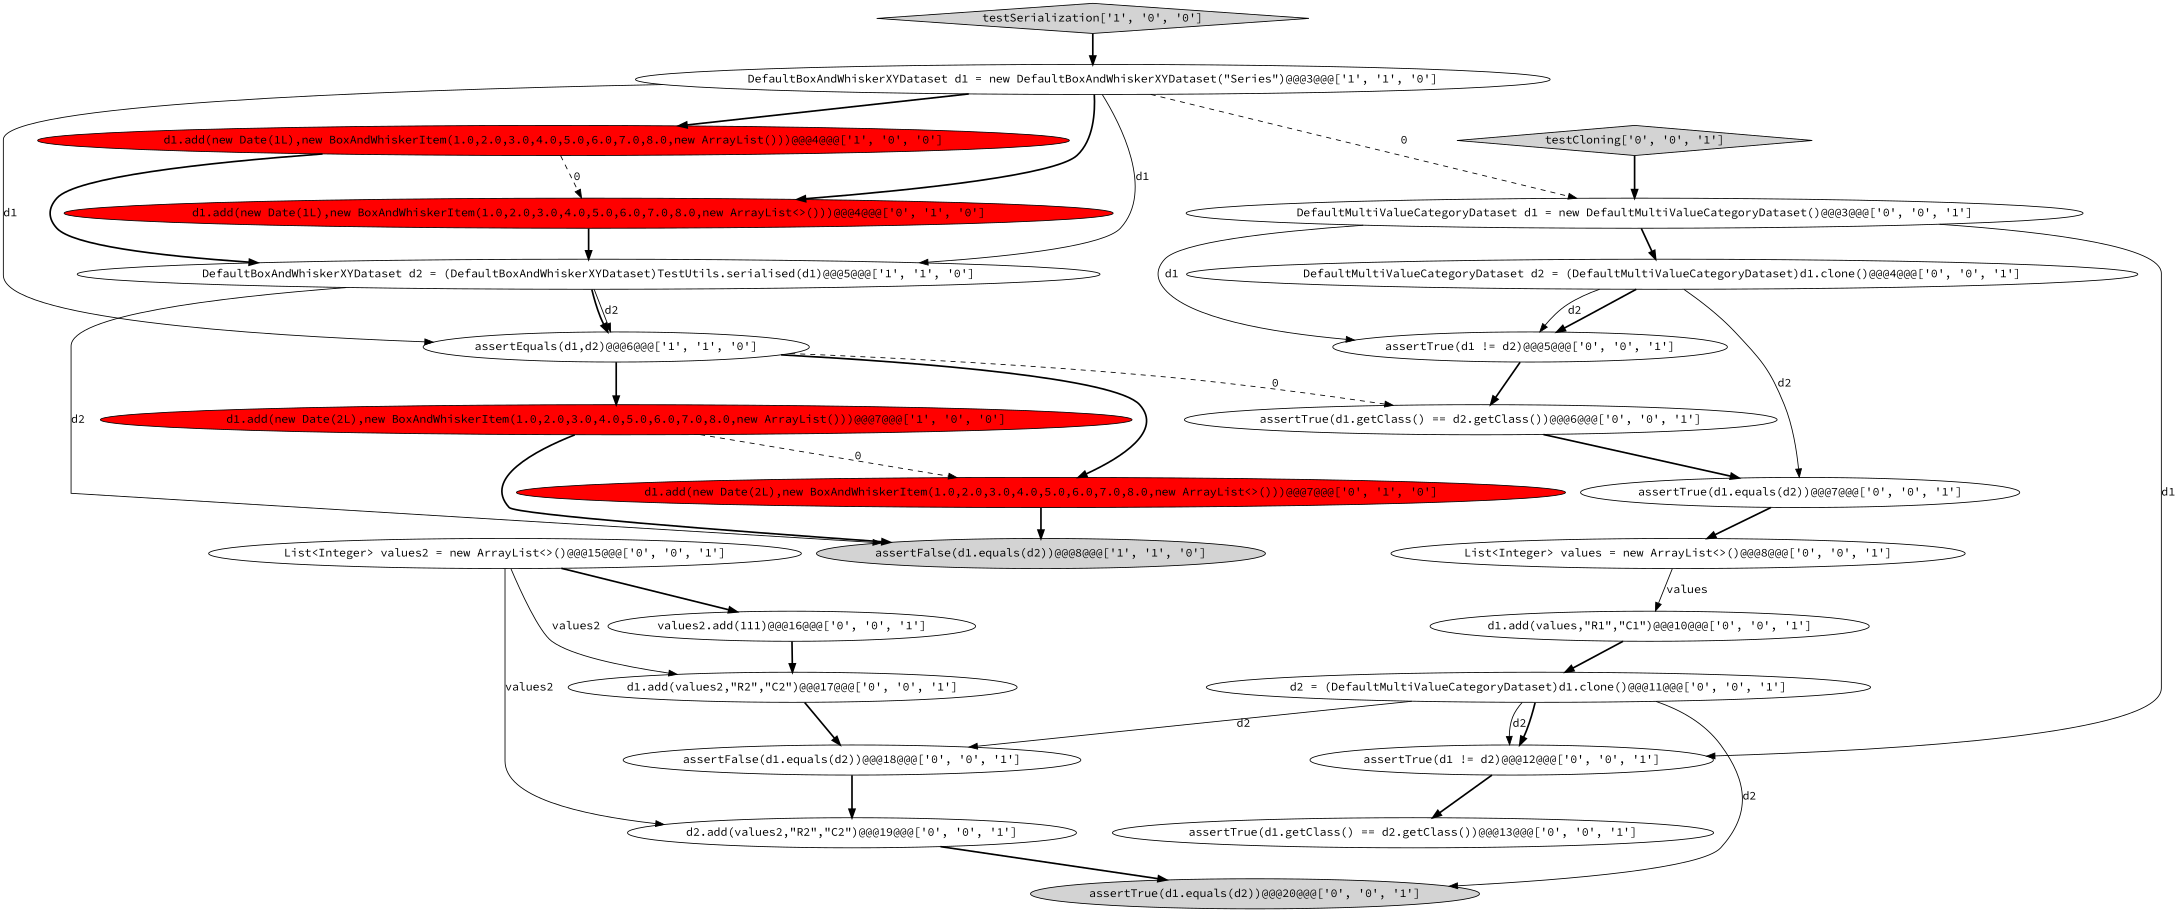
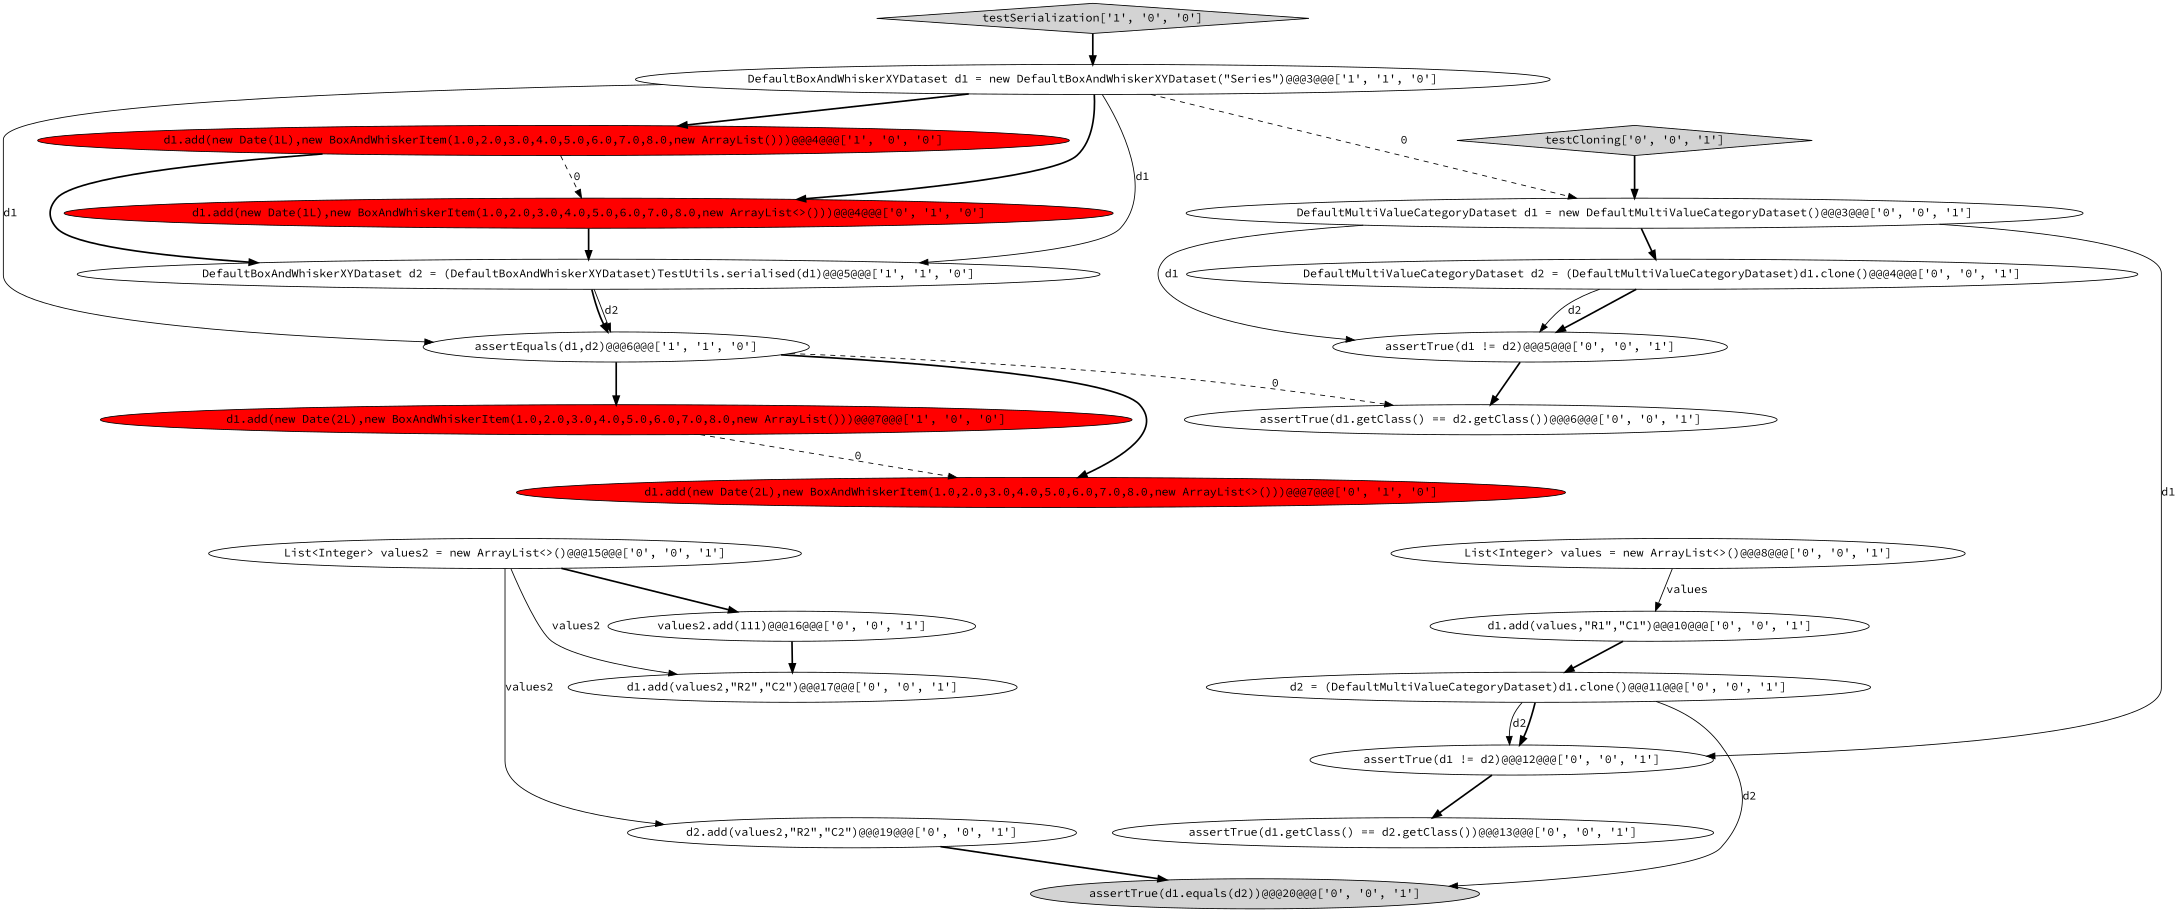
node "assertTrue(d1.equals(d2))@@@7@@@['0', '0', '1']": removed
node "assertFalse(d1.equals(d2))@@@8@@@['1', '1', '0']": removed
node "assertFalse(d1.equals(d2))@@@18@@@['0', '0', '1']": removed
